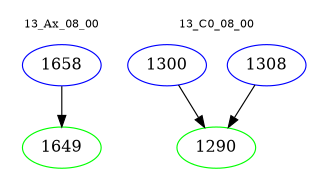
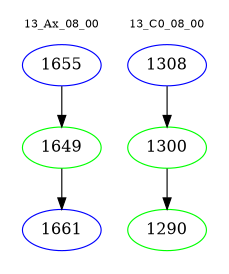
node "1658": label "1658" -> "1655"
node "1300": color blue -> green
edge "1308" -> "1290": now "1308" -> "1300"
node "1661": added
